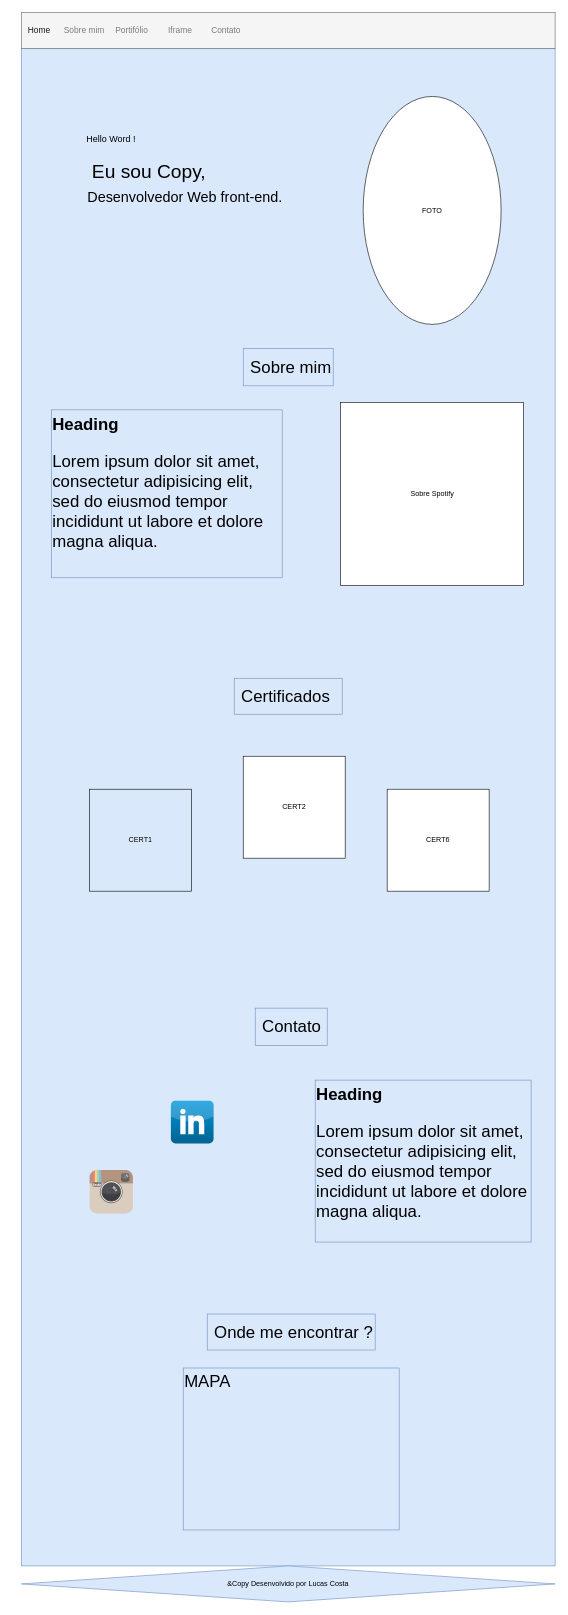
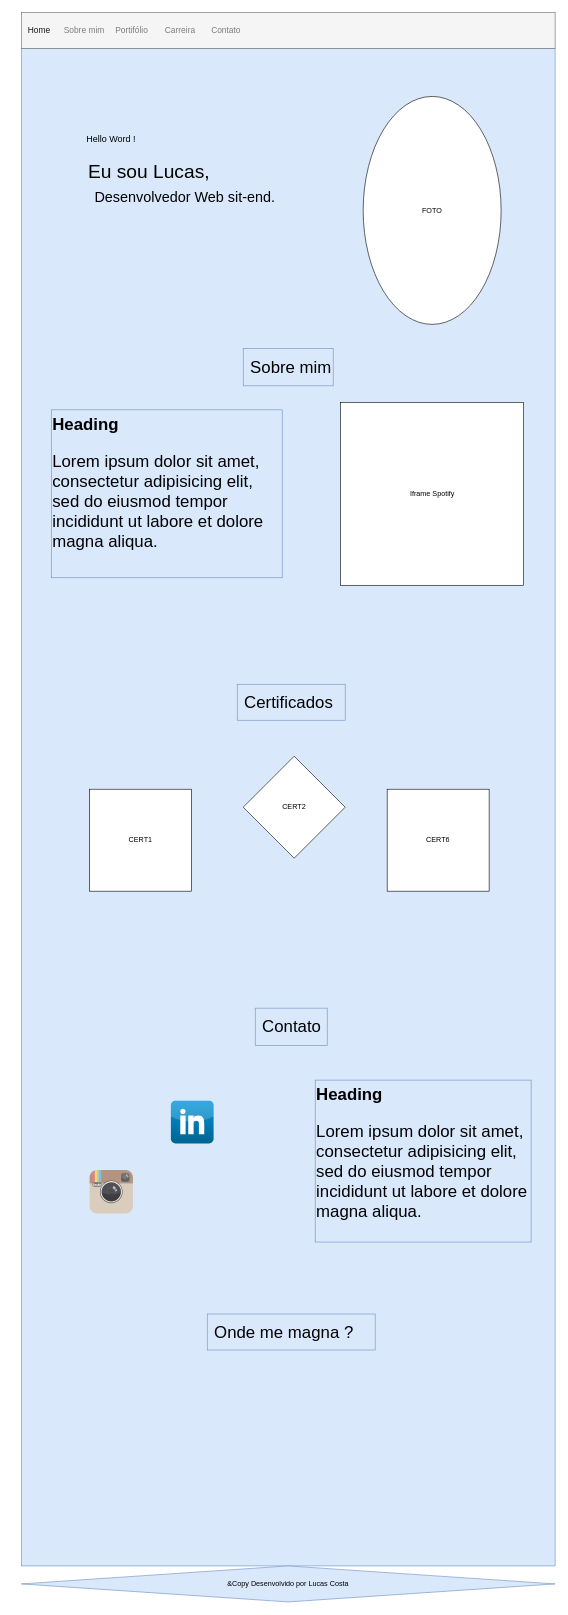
node "Iframe": label "Iframe" -> "Carreira"
node "Eu sou Copy,": label "Eu sou Copy," -> "Eu sou Lucas,"
node "Desenvolvedor Web front-end.": label "Desenvolvedor Web front-end." -> "Desenvolvedor Web sit-end."
node "Sobre Spotify": label "Sobre Spotify" -> "Iframe Spotify"
node "Certificados": moved (288, 696) -> (291, 702)
node "CERT2": shape rectangle -> diamond
node "CERT1": fillcolor #dae8fc -> #ffffff
node "Onde me encontrar ?": label "Onde me encontrar ?" -> "Onde me magna ?"
node "MAPA": removed
